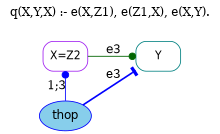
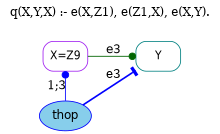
node "X=Z2": label "X=Z2" -> "X=Z9"
